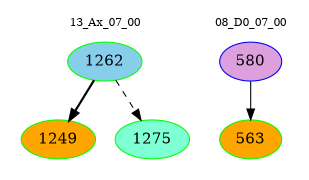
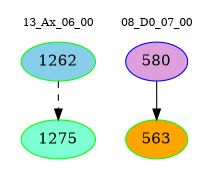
cluster "13_Ax_07_00": label "13_Ax_07_00" -> "13_Ax_06_00"
node "1249": removed
